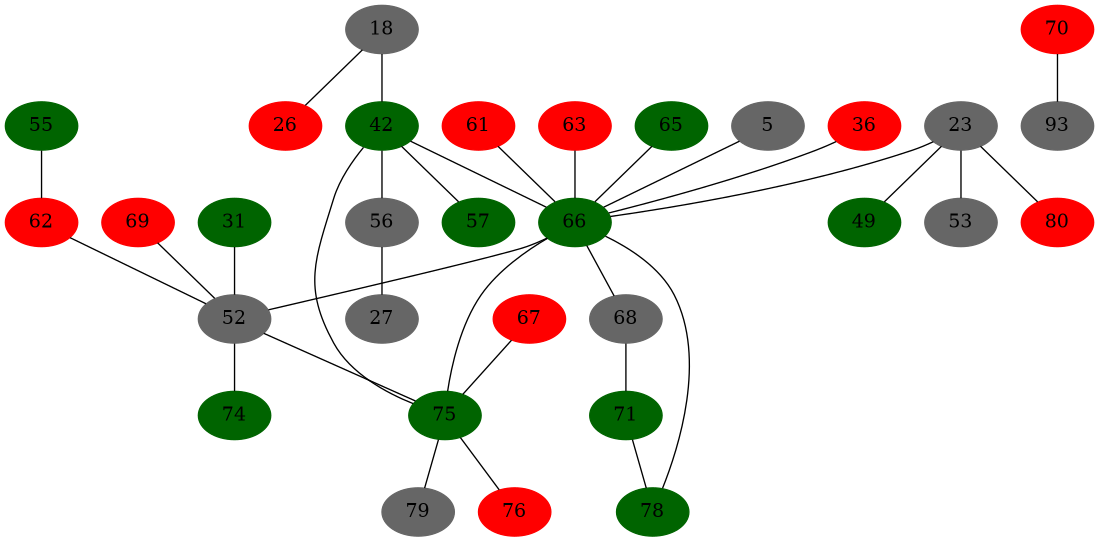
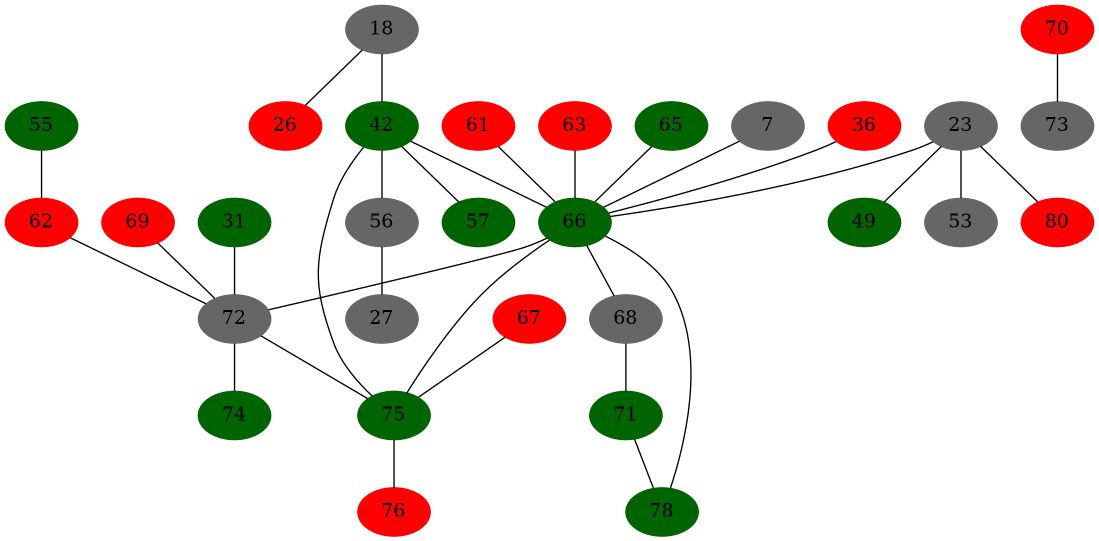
node "5": label "5" -> "7"
node "93": label "93" -> "73"
node "52": label "52" -> "72"
node "79": removed
